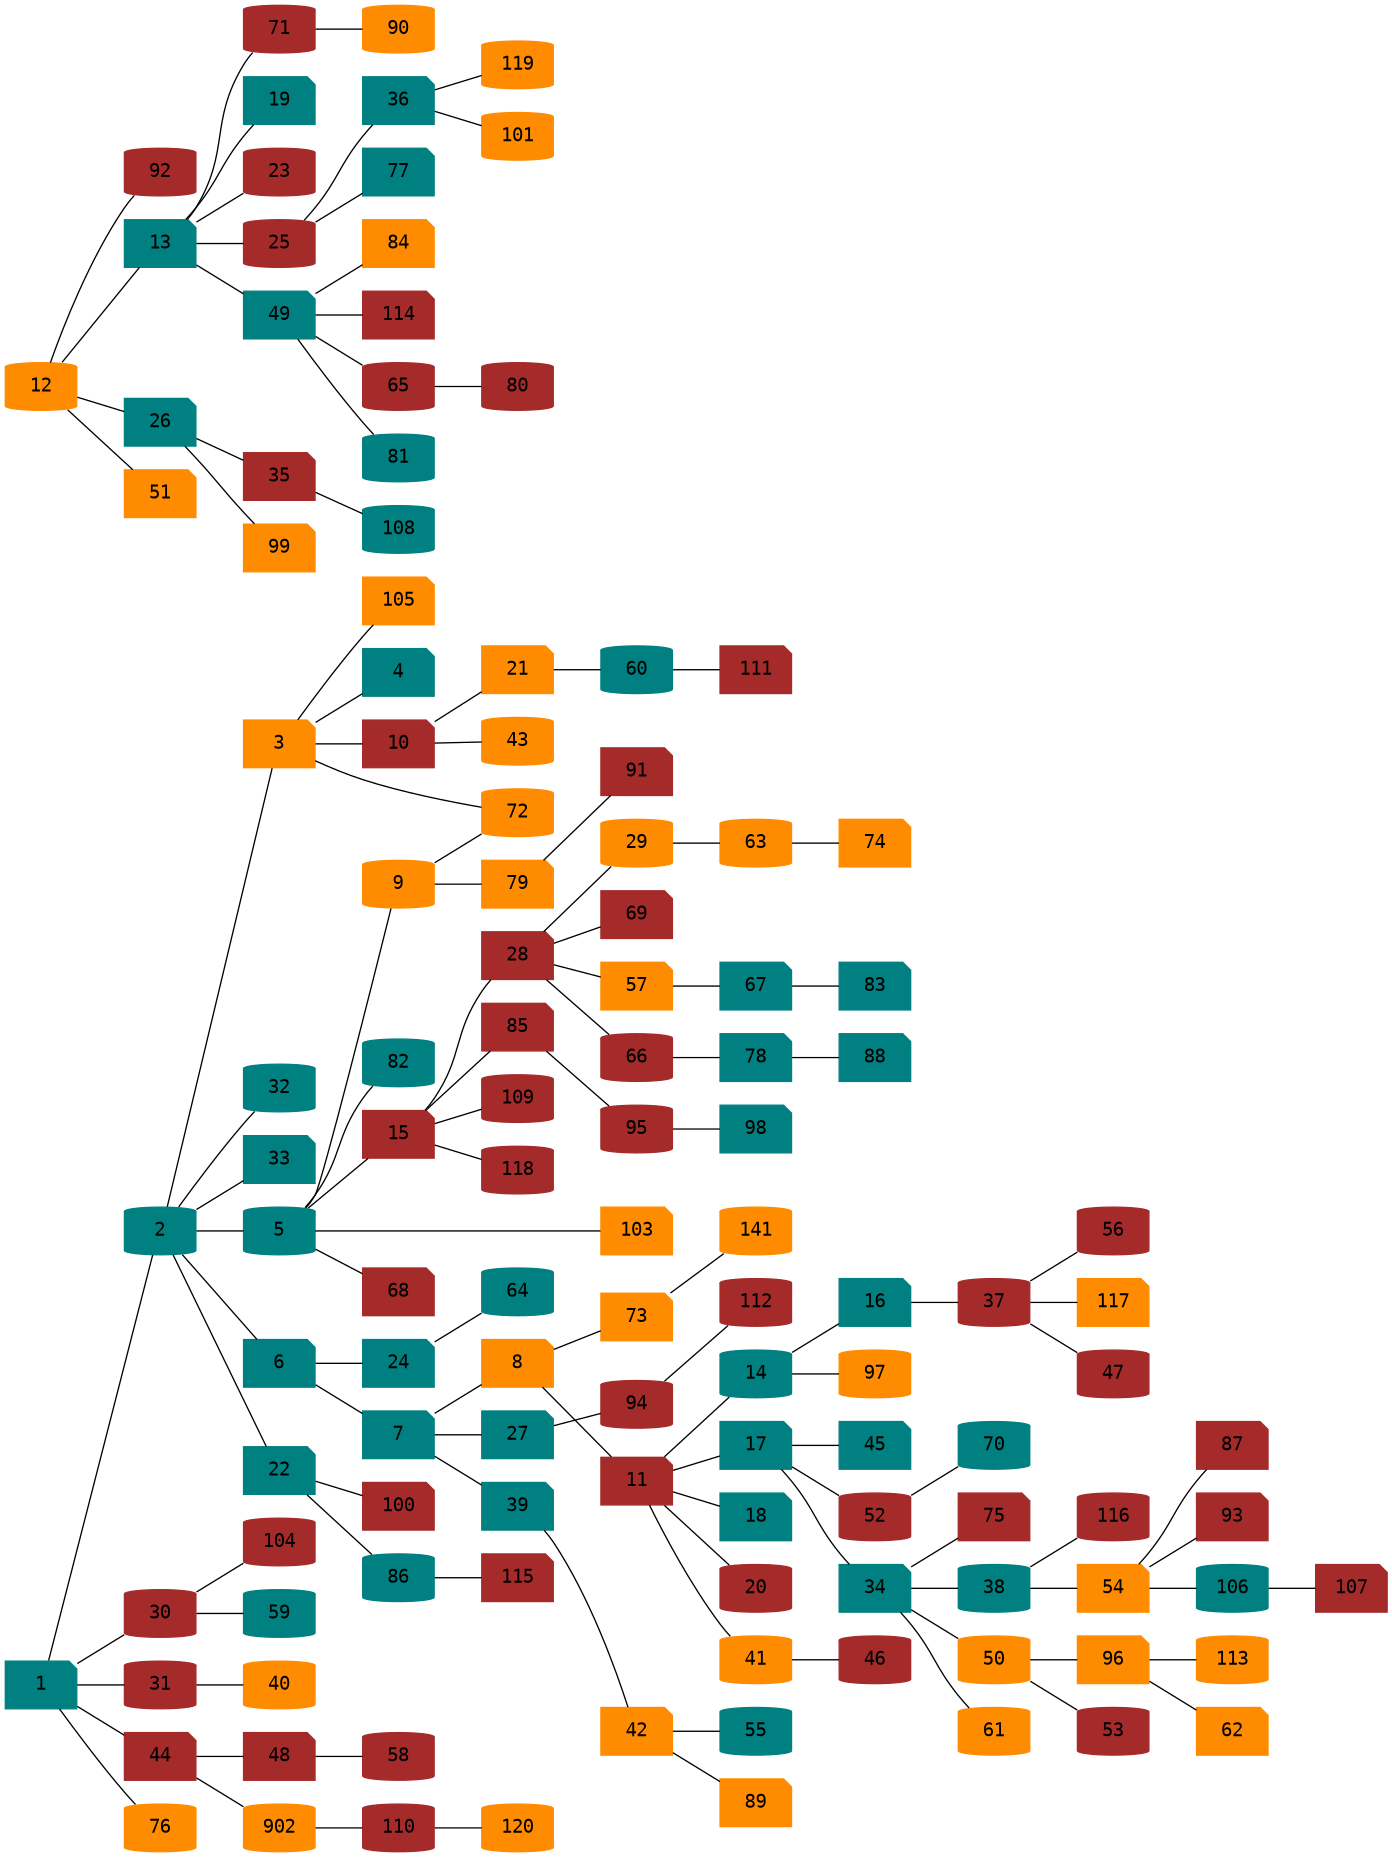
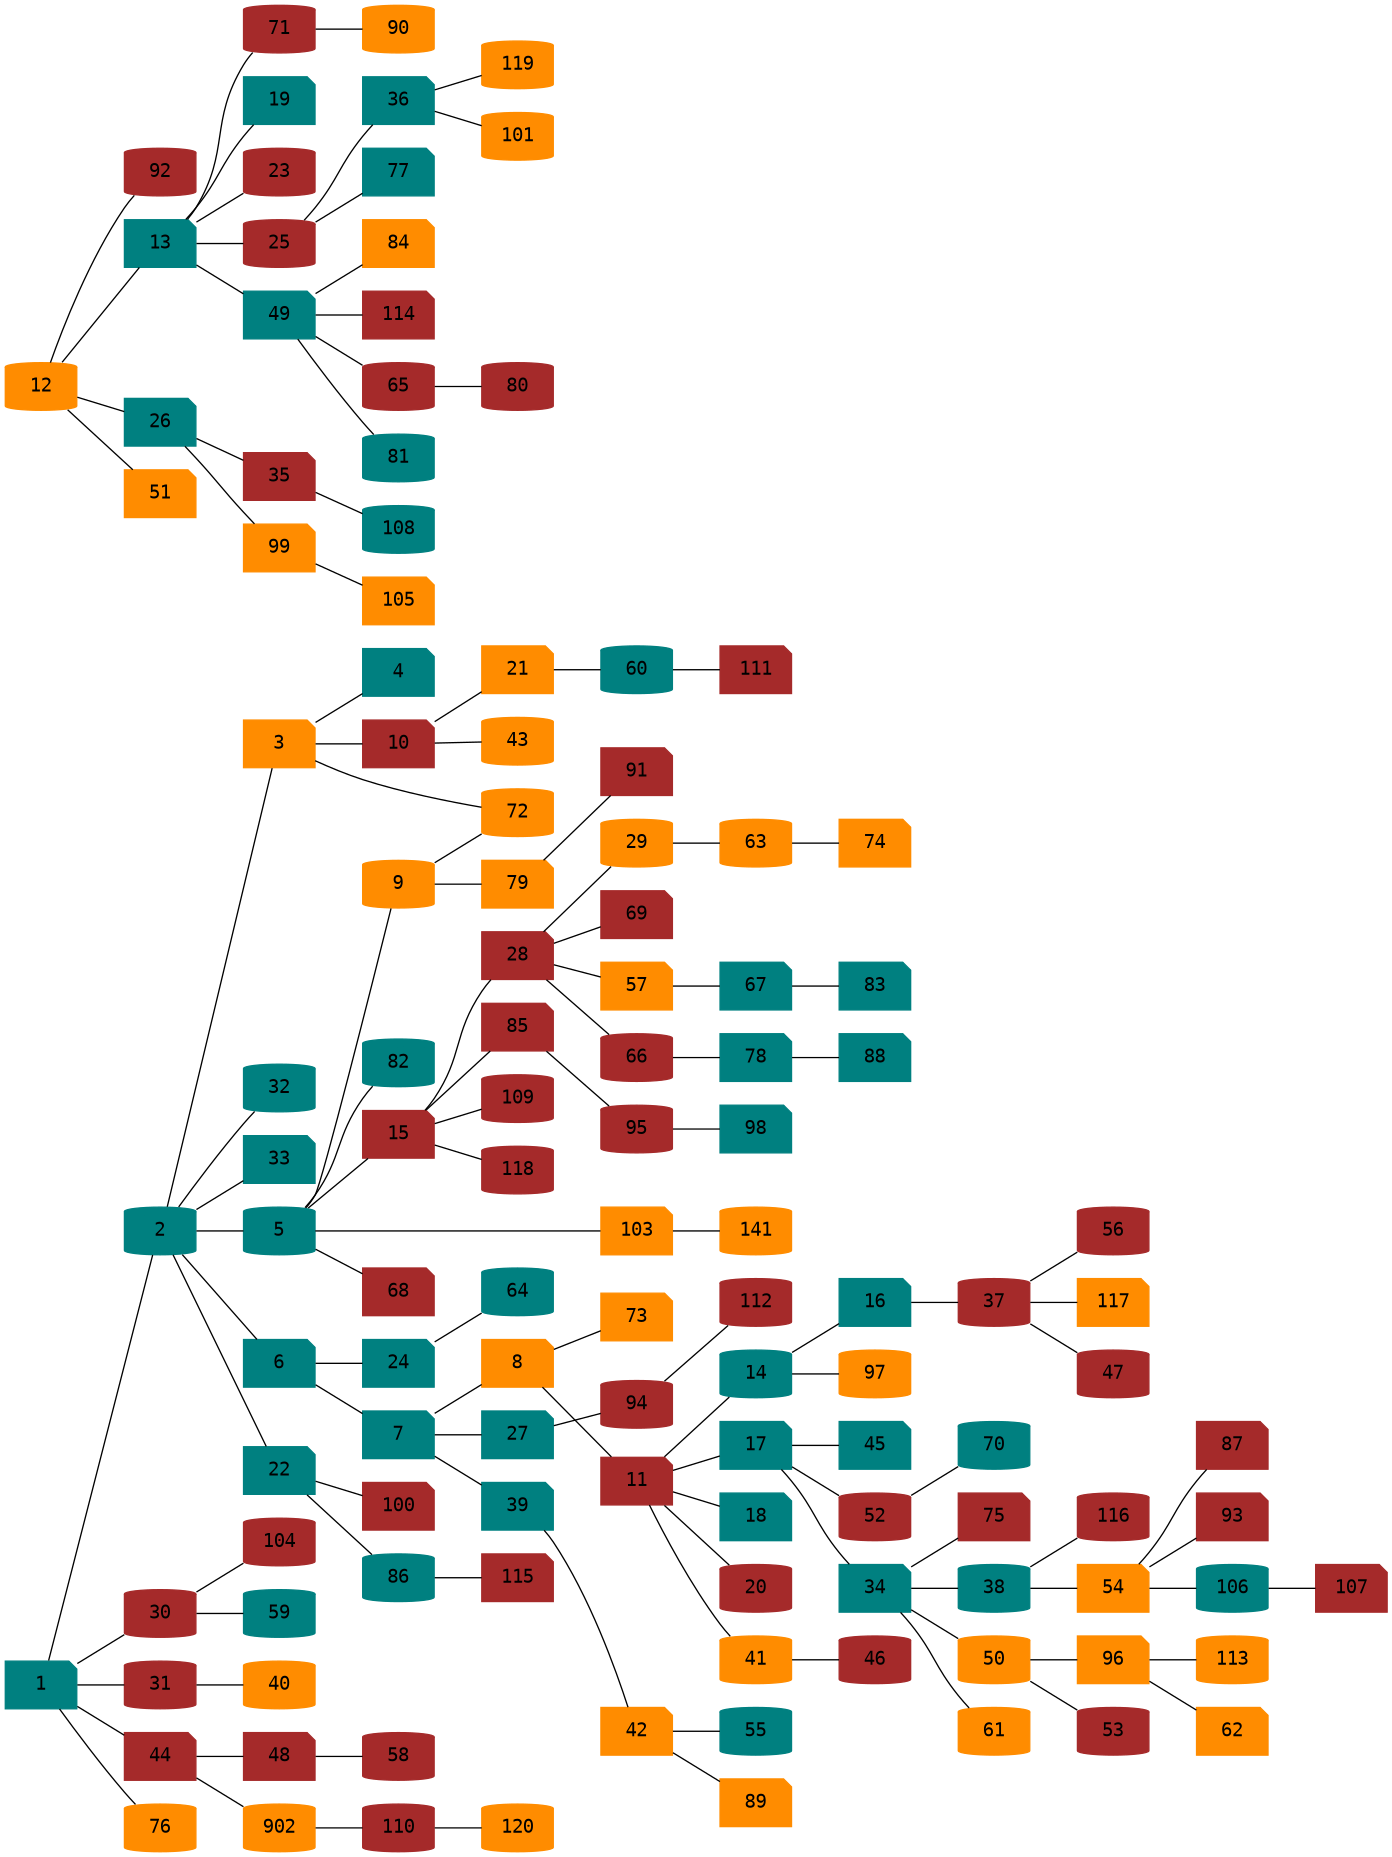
edge "105" -- "3": now "105" -- "99"
edge "141" -- "73": now "141" -- "103"
